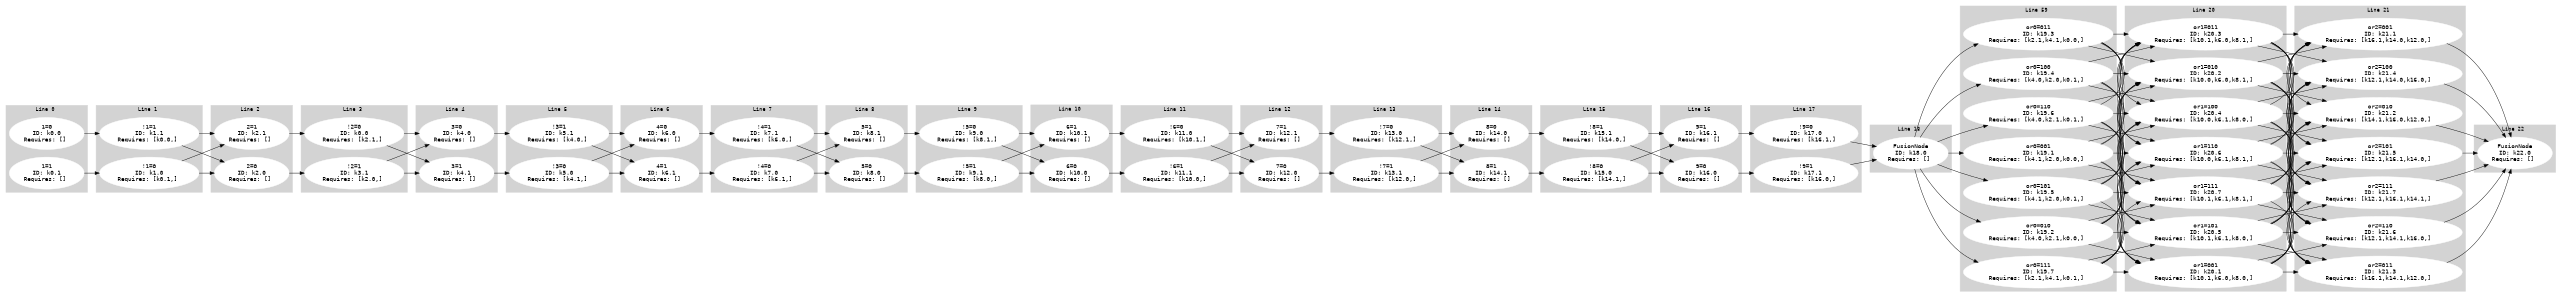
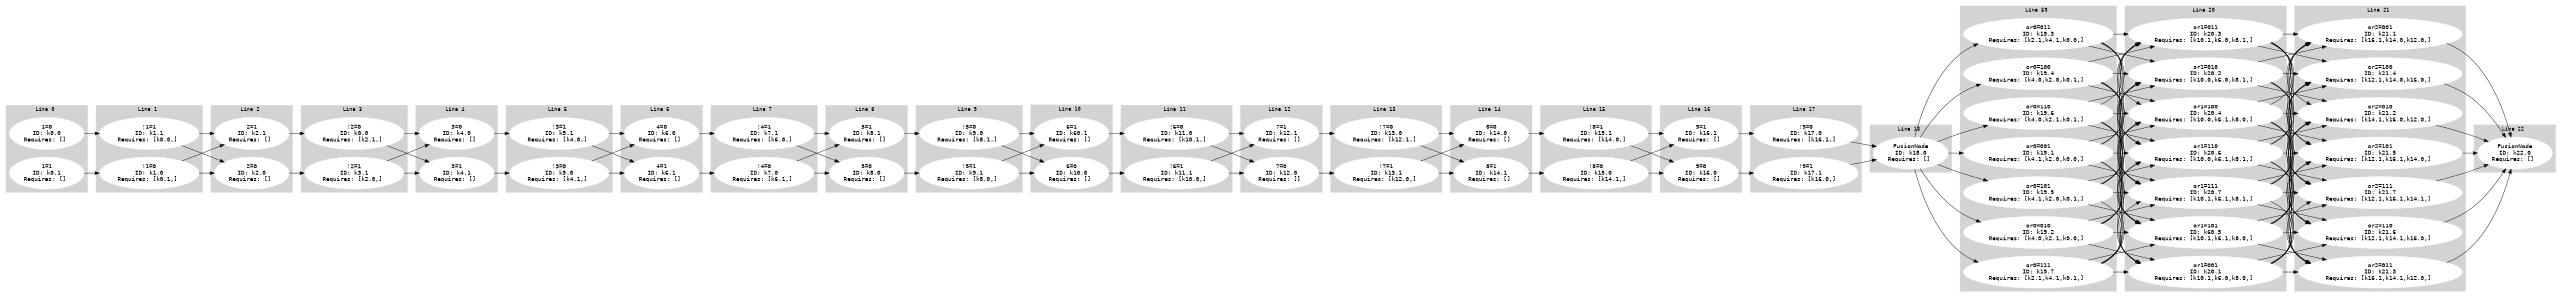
node "6=1": text "ID: k10.1" -> "ID: k60.1"
edge "or0=100" -> "or1=101": added
edge "or1=010" -> "or2=110": removed
node "or1=101": text "ID: k20.5" -> "ID: k60.5"
